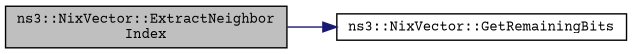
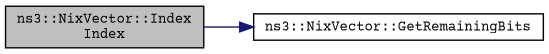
node "ns3::NixVector::ExtractNeighbor Index": label "ns3::NixVector::ExtractNeighbor Index" -> "ns3::NixVector::Index Index"
